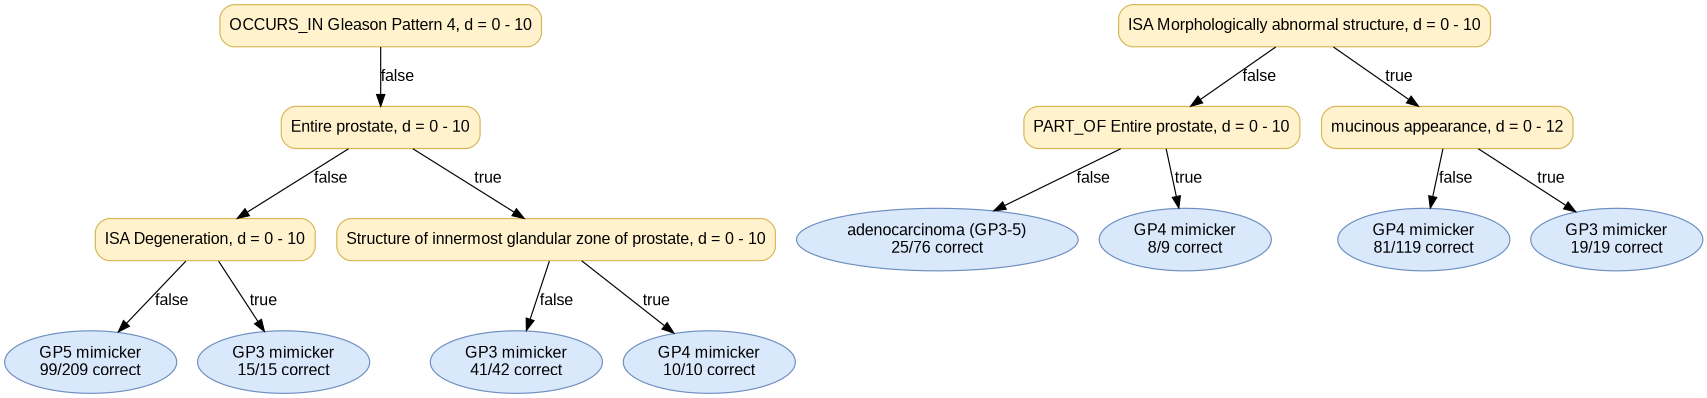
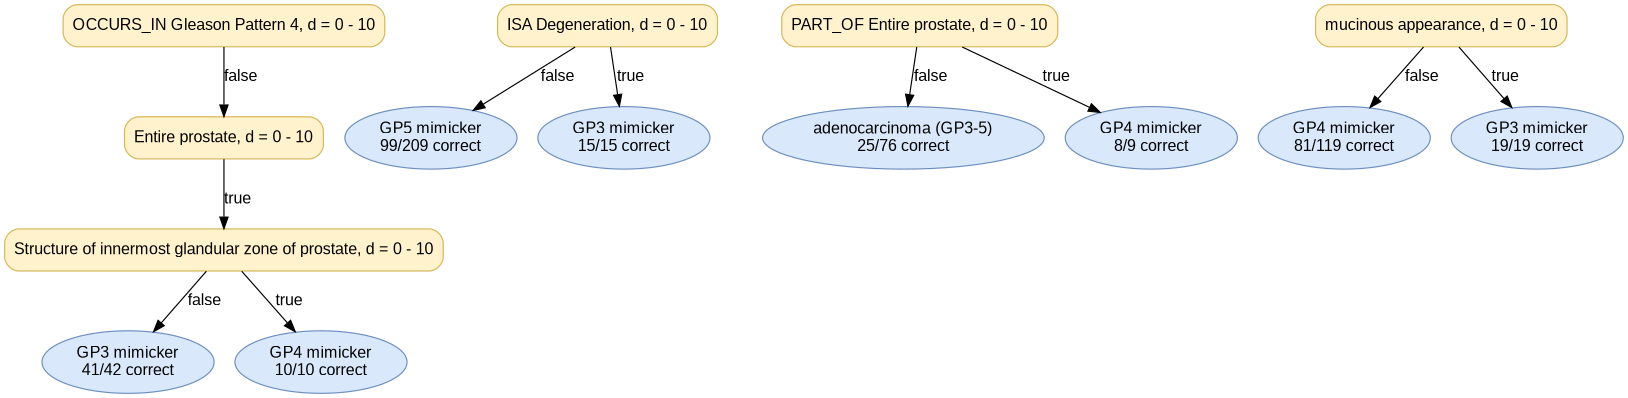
node "ISA Morphologically abnormal structure, d = 0 - 10": removed
node "mucinous appearance, d = 0 - 12": label "mucinous appearance, d = 0 - 12" -> "mucinous appearance, d = 0 - 10"
edge "Entire prostate, d = 0 - 10" -> "ISA Degeneration, d = 0 - 10": removed, label "false"
